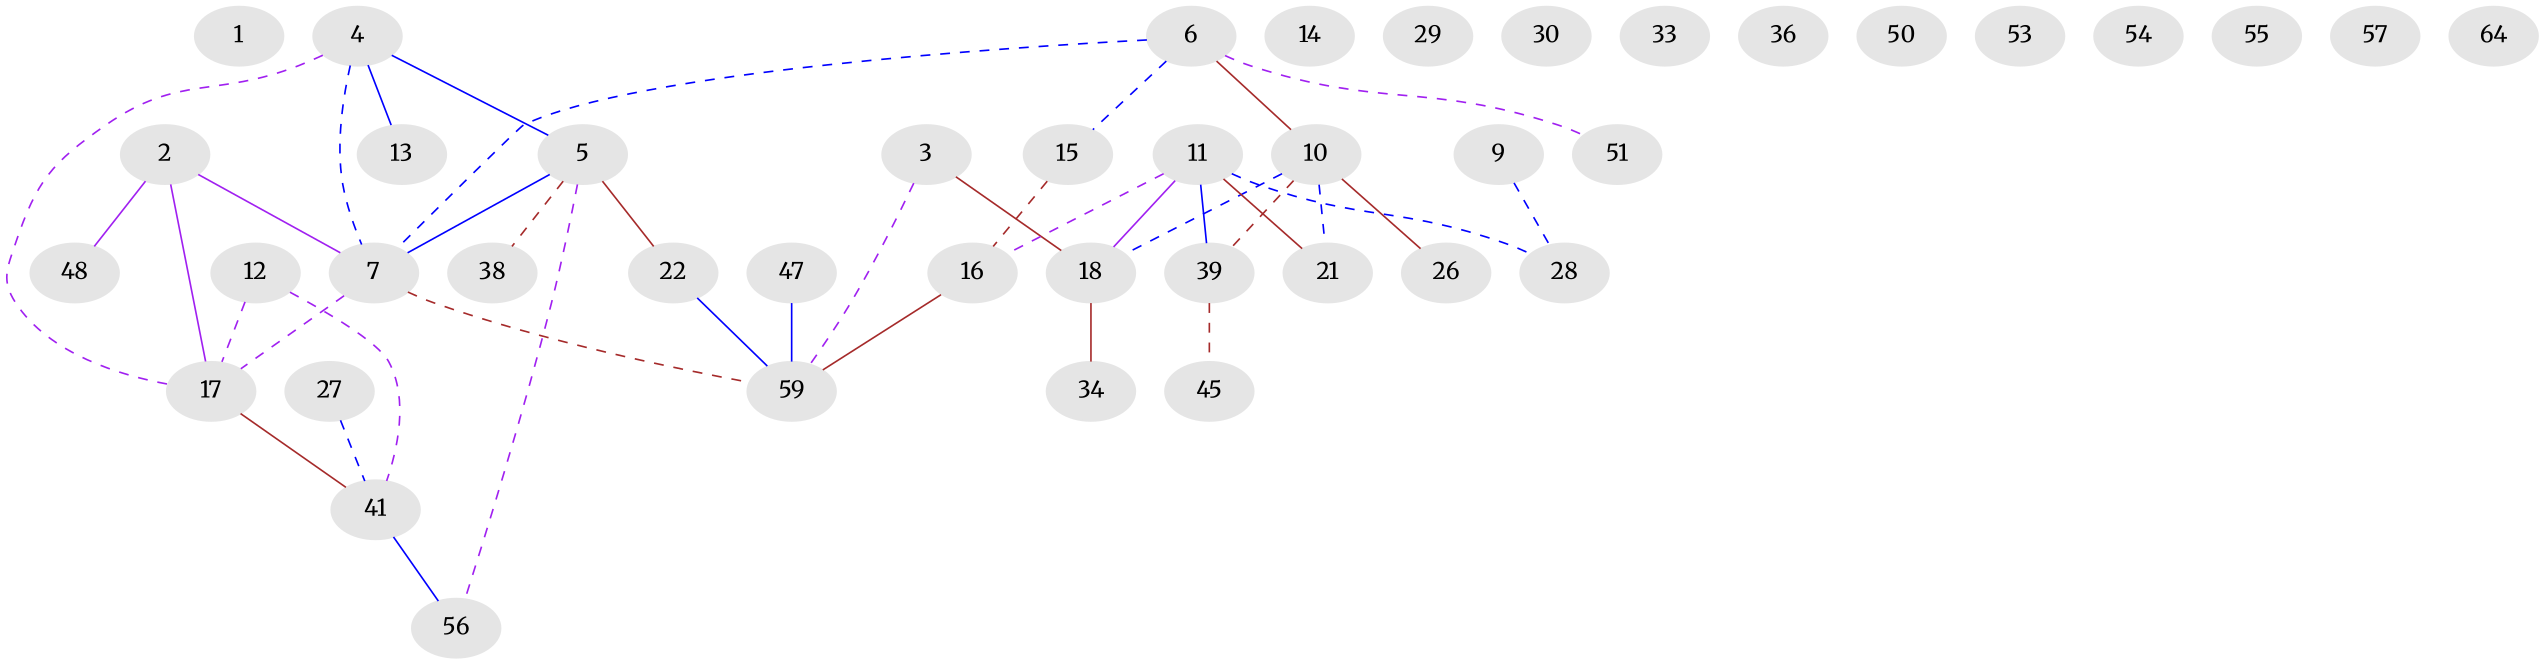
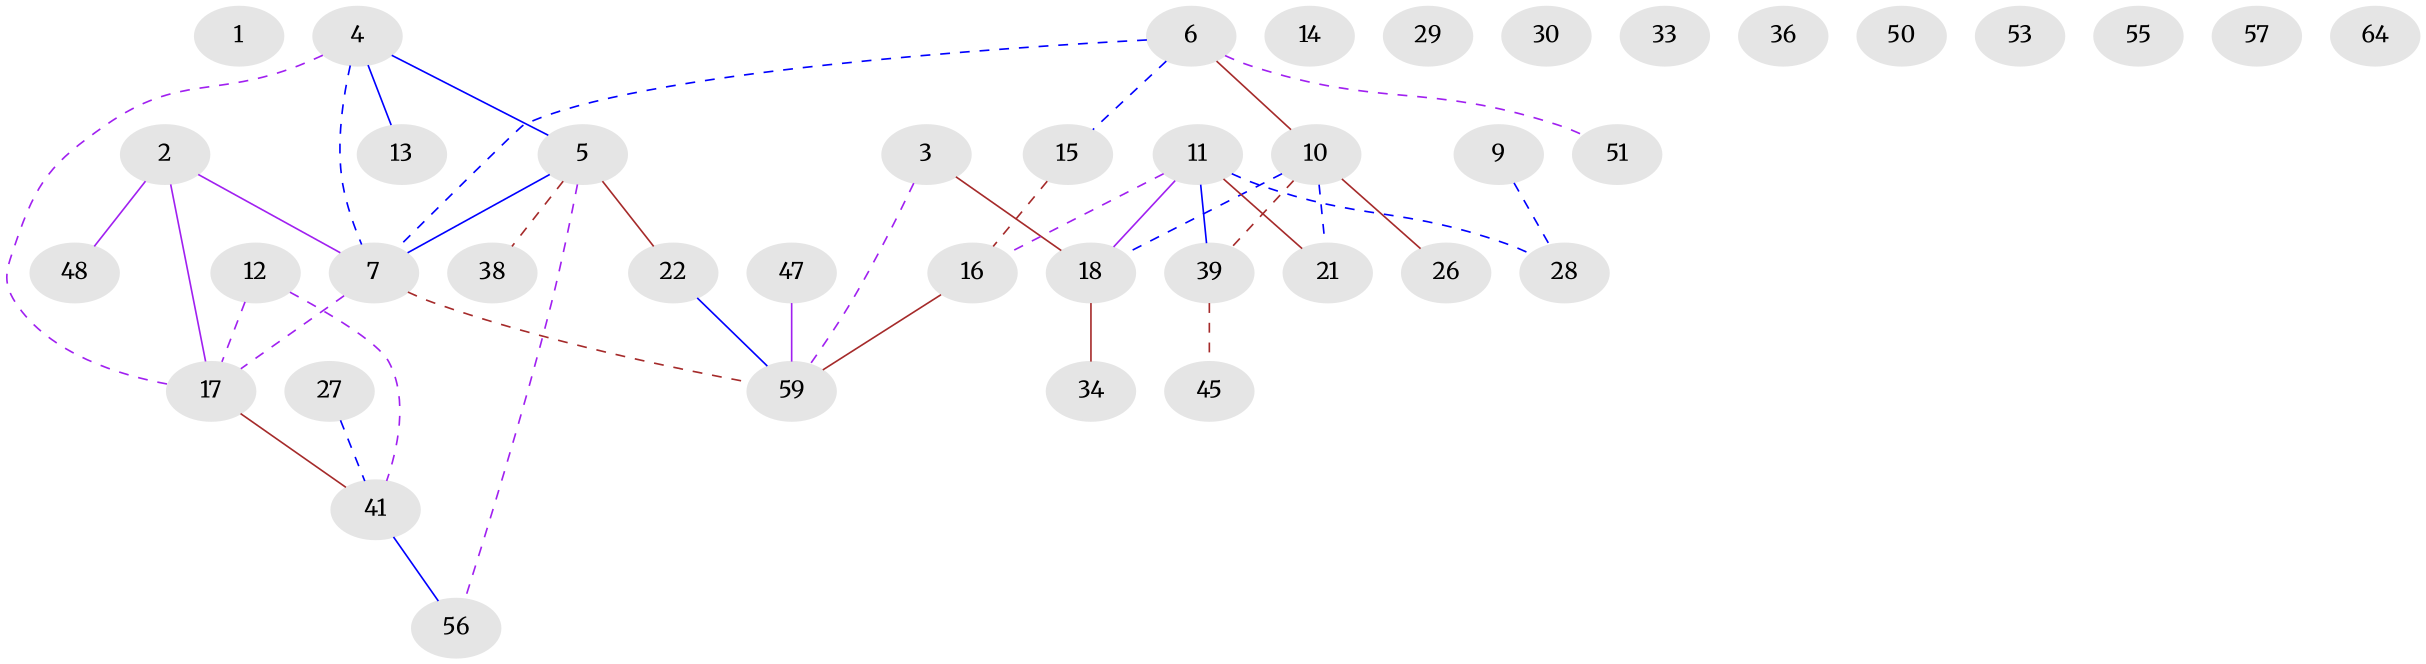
node "54": removed
edge "47" -- "59": color blue -> purple
